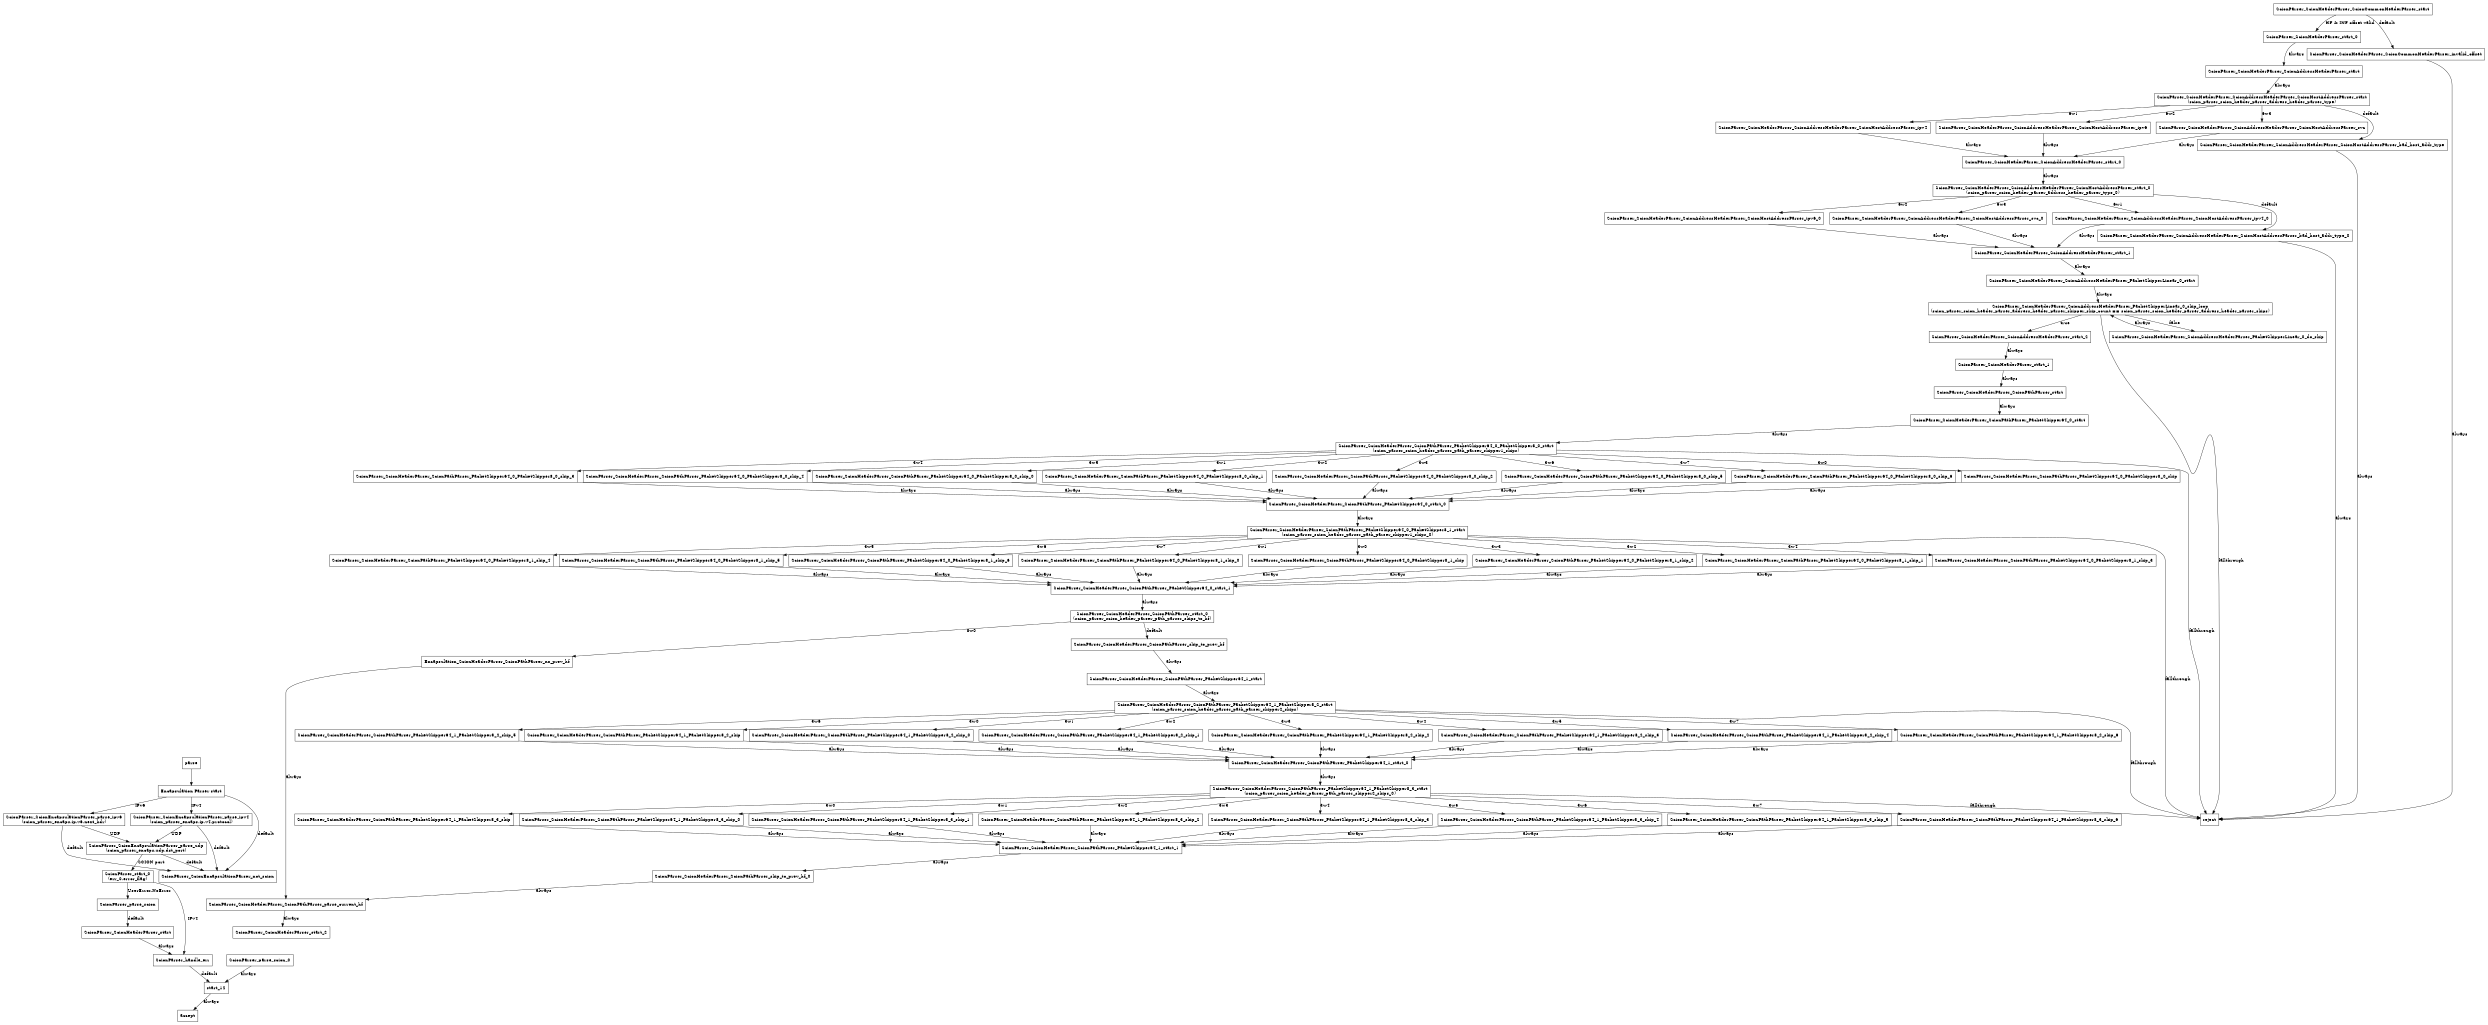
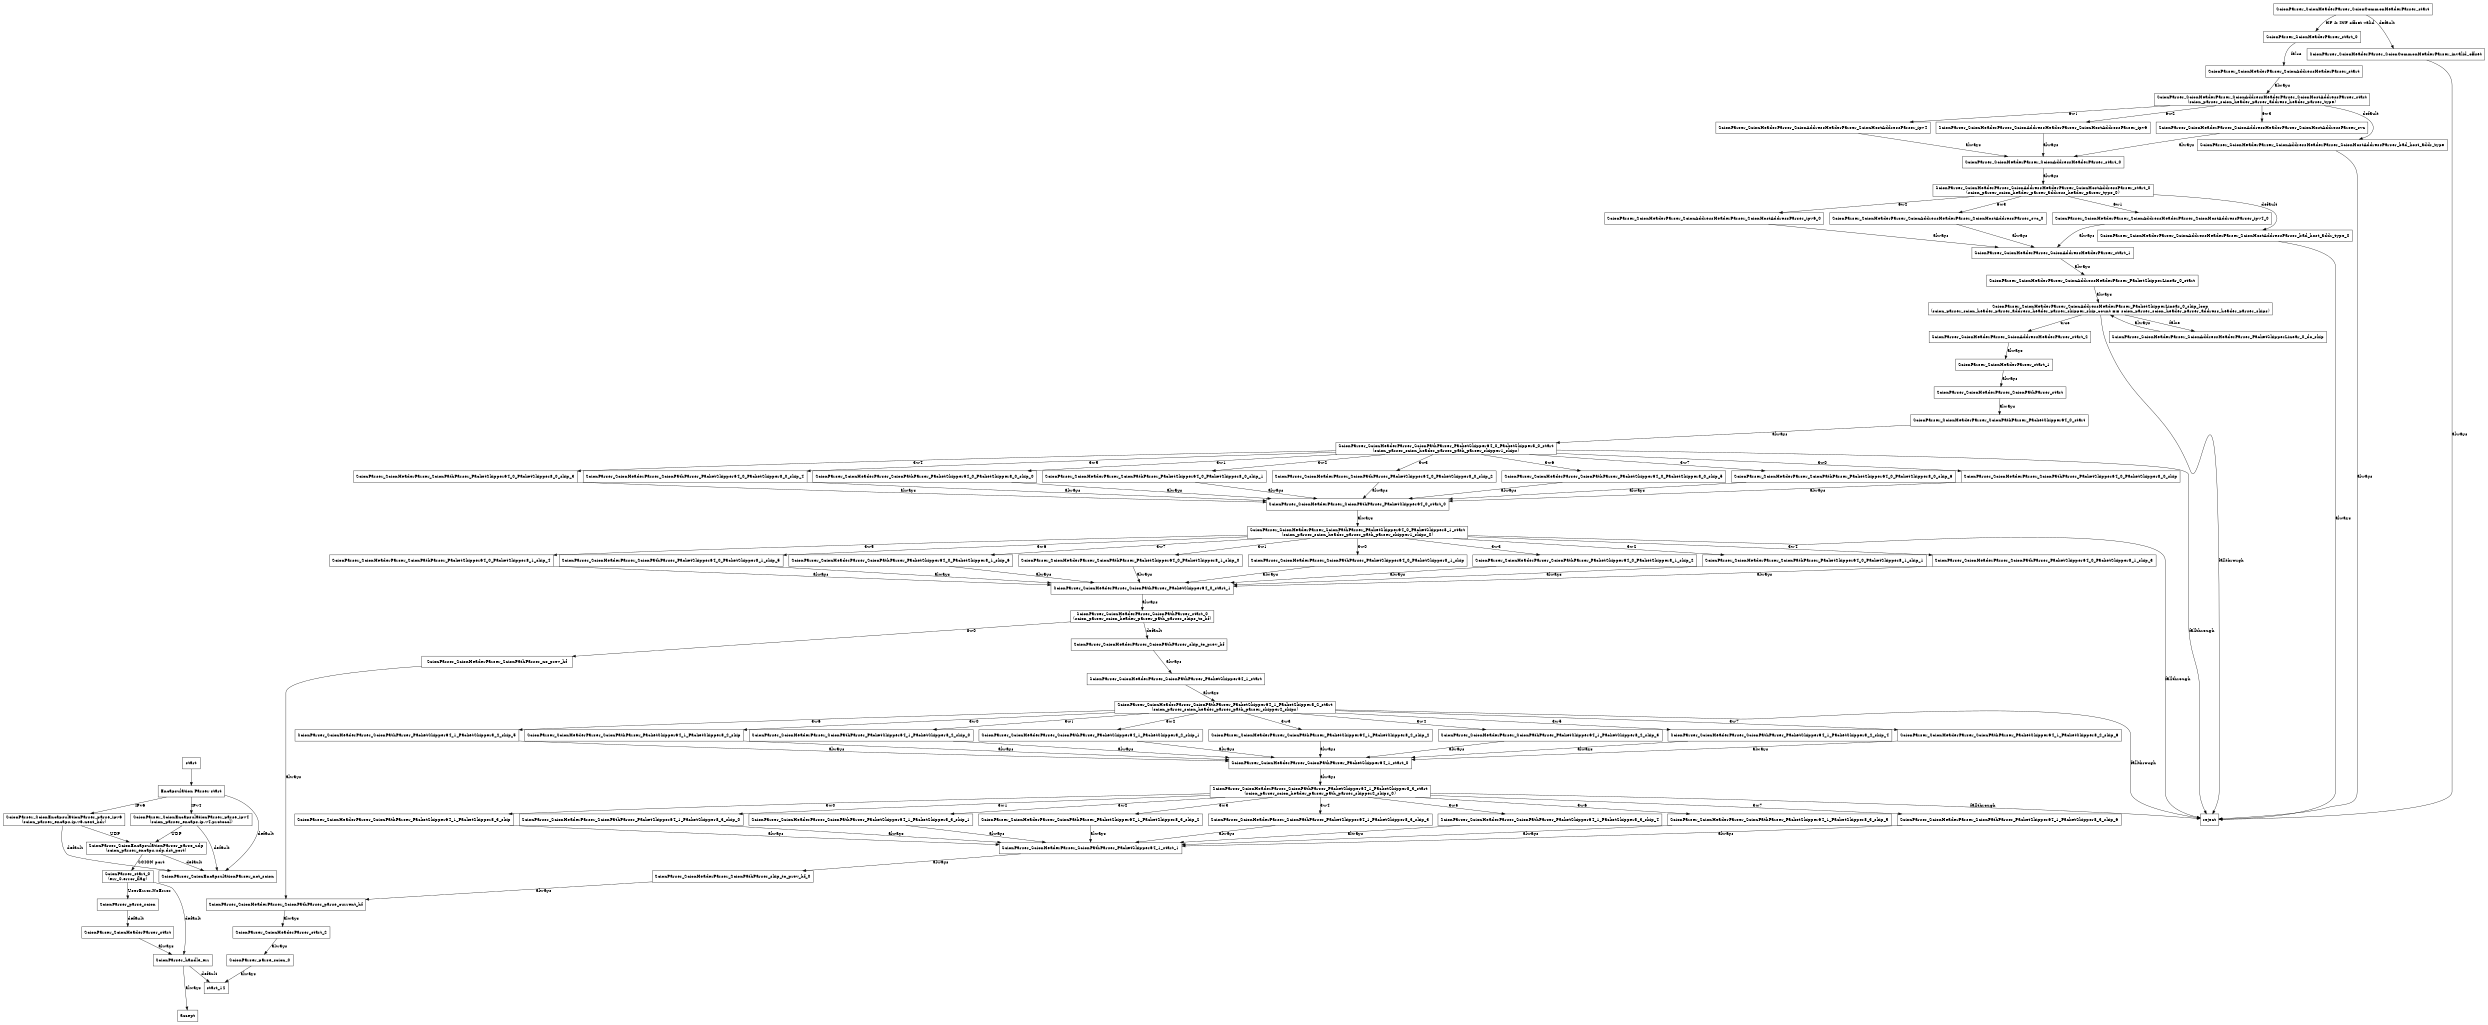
edge "ScionParser_ScionHeaderParser_start_0" -> "ScionParser_ScionHeaderParser_ScionAddressHeaderParser_start": label "always" -> "false"
node "Encapsulation_ScionHeaderParser_ScionPathParser_no_prev_hf": label "Encapsulation_ScionHeaderParser_ScionPathParser_no_prev_hf" -> "ScionParser_ScionHeaderParser_ScionPathParser_no_prev_hf"
node "parse": label "parse" -> "start"
edge "ScionParser_start_0 (err_0.error_flag)" -> "ScionParser_handle_err": label "IPv4" -> "default"
edge "ScionParser_ScionHeaderParser_start_2" -> "ScionParser_parse_scion_0": added, label "always"
edge "start_12" -> "accept": now "ScionParser_handle_err" -> "accept"
